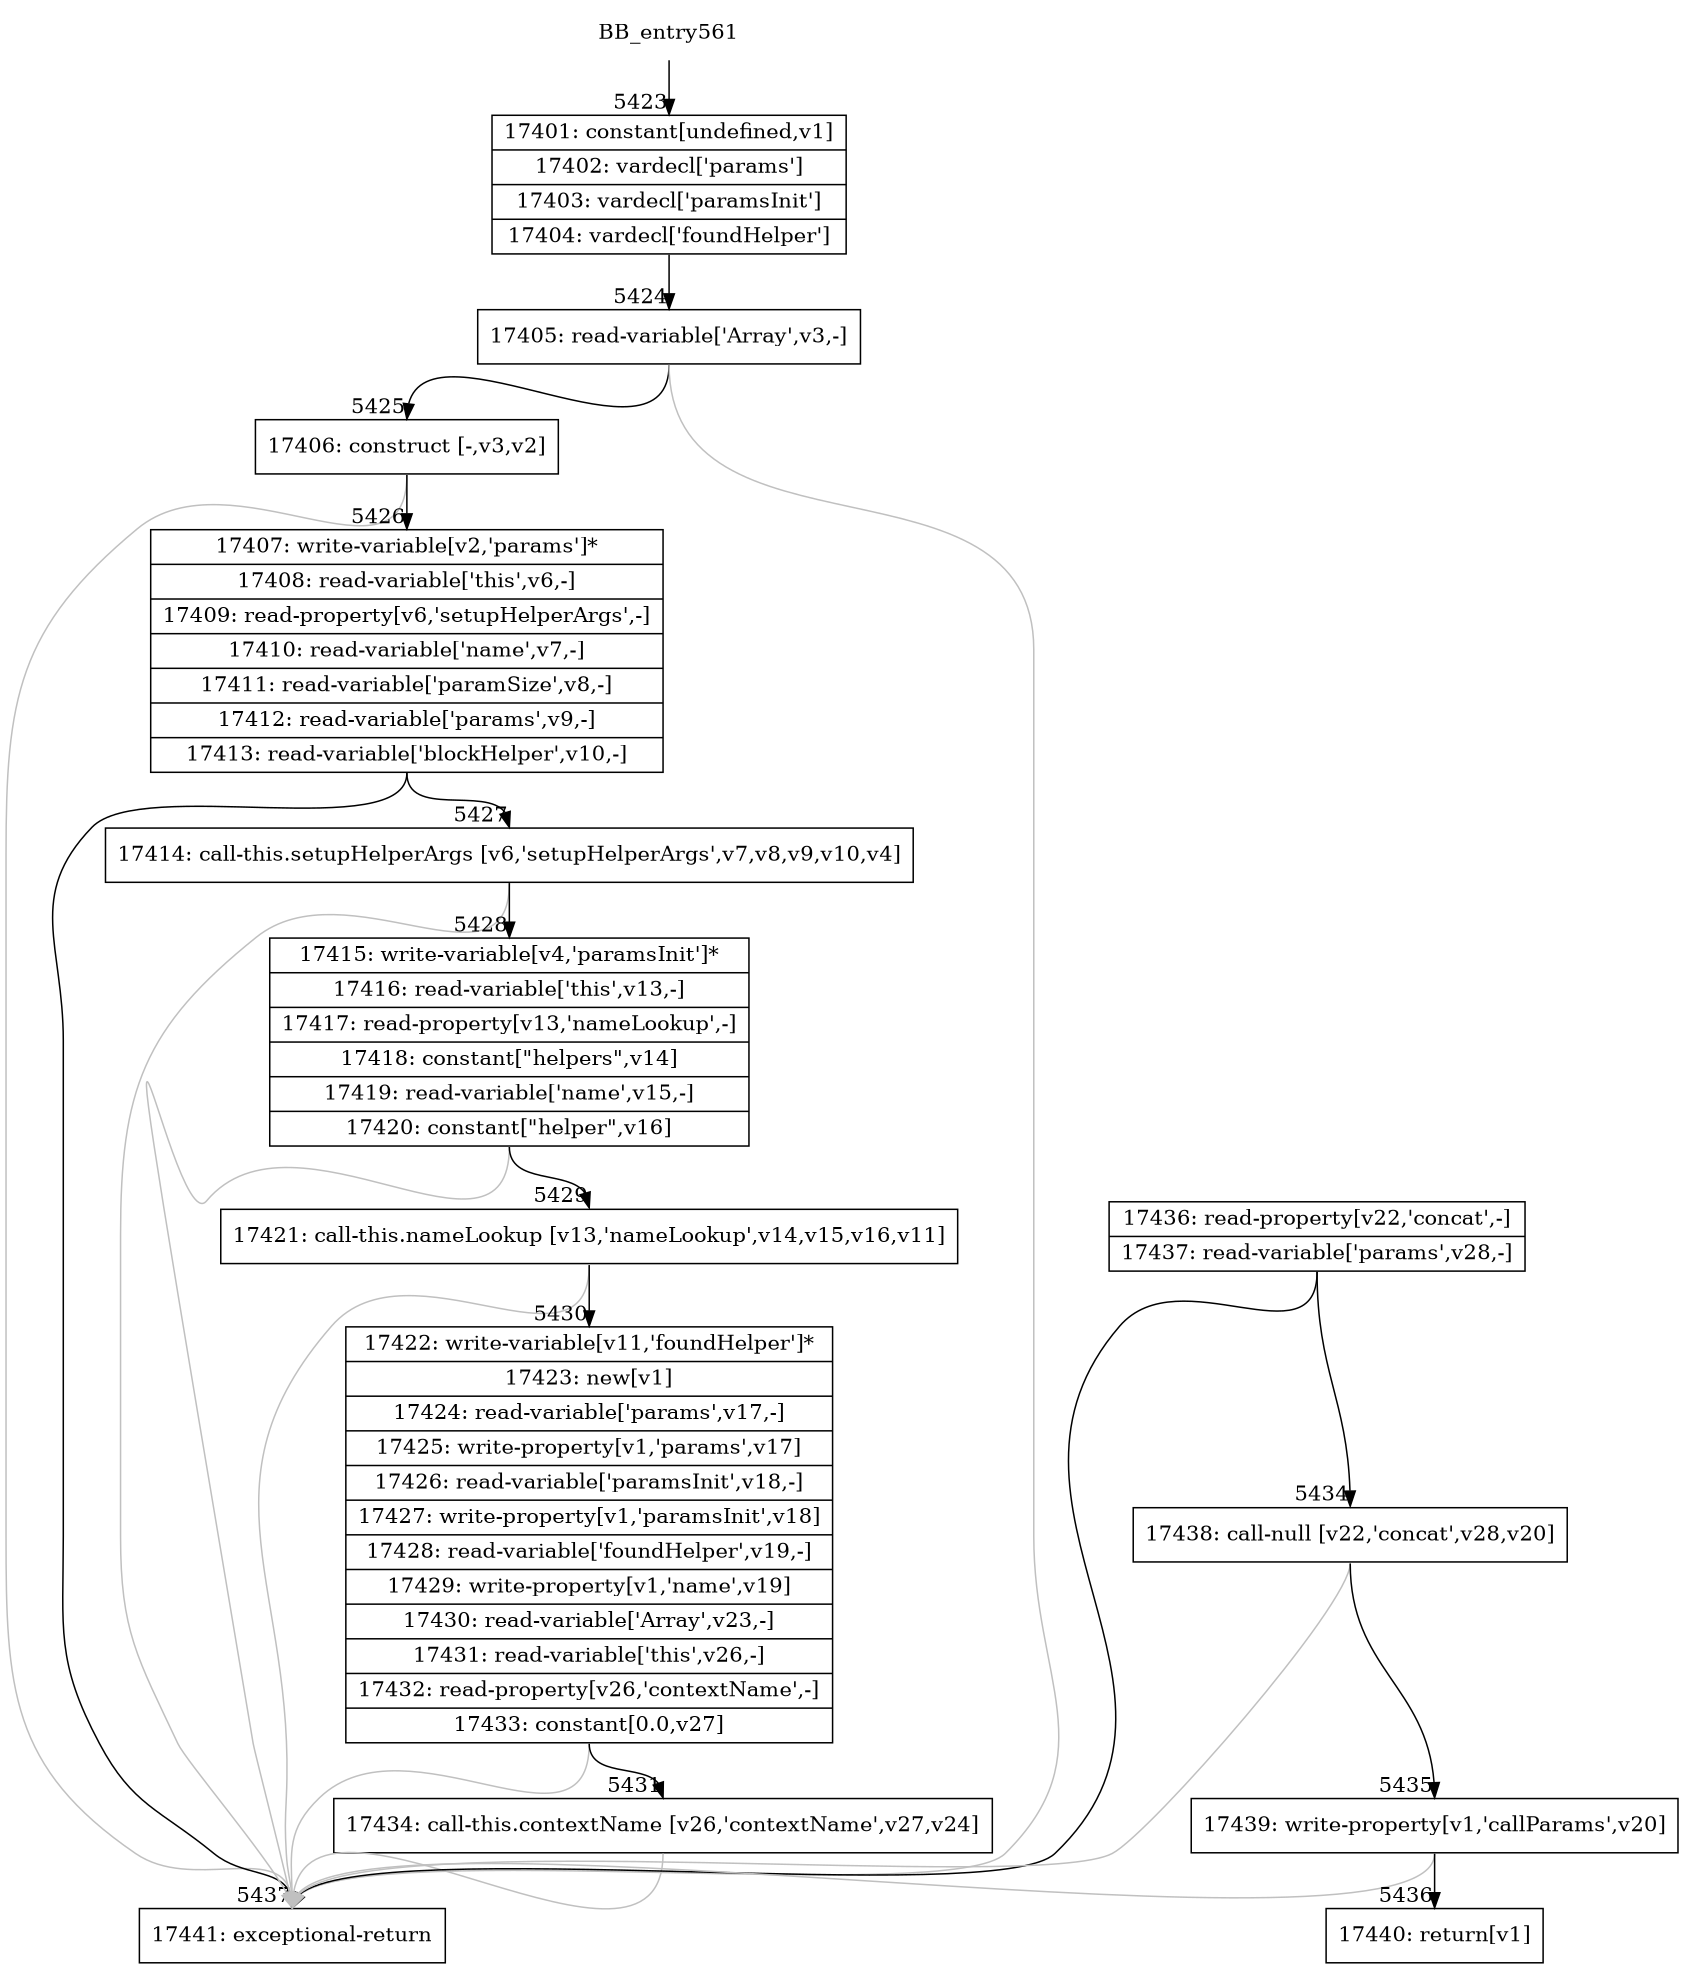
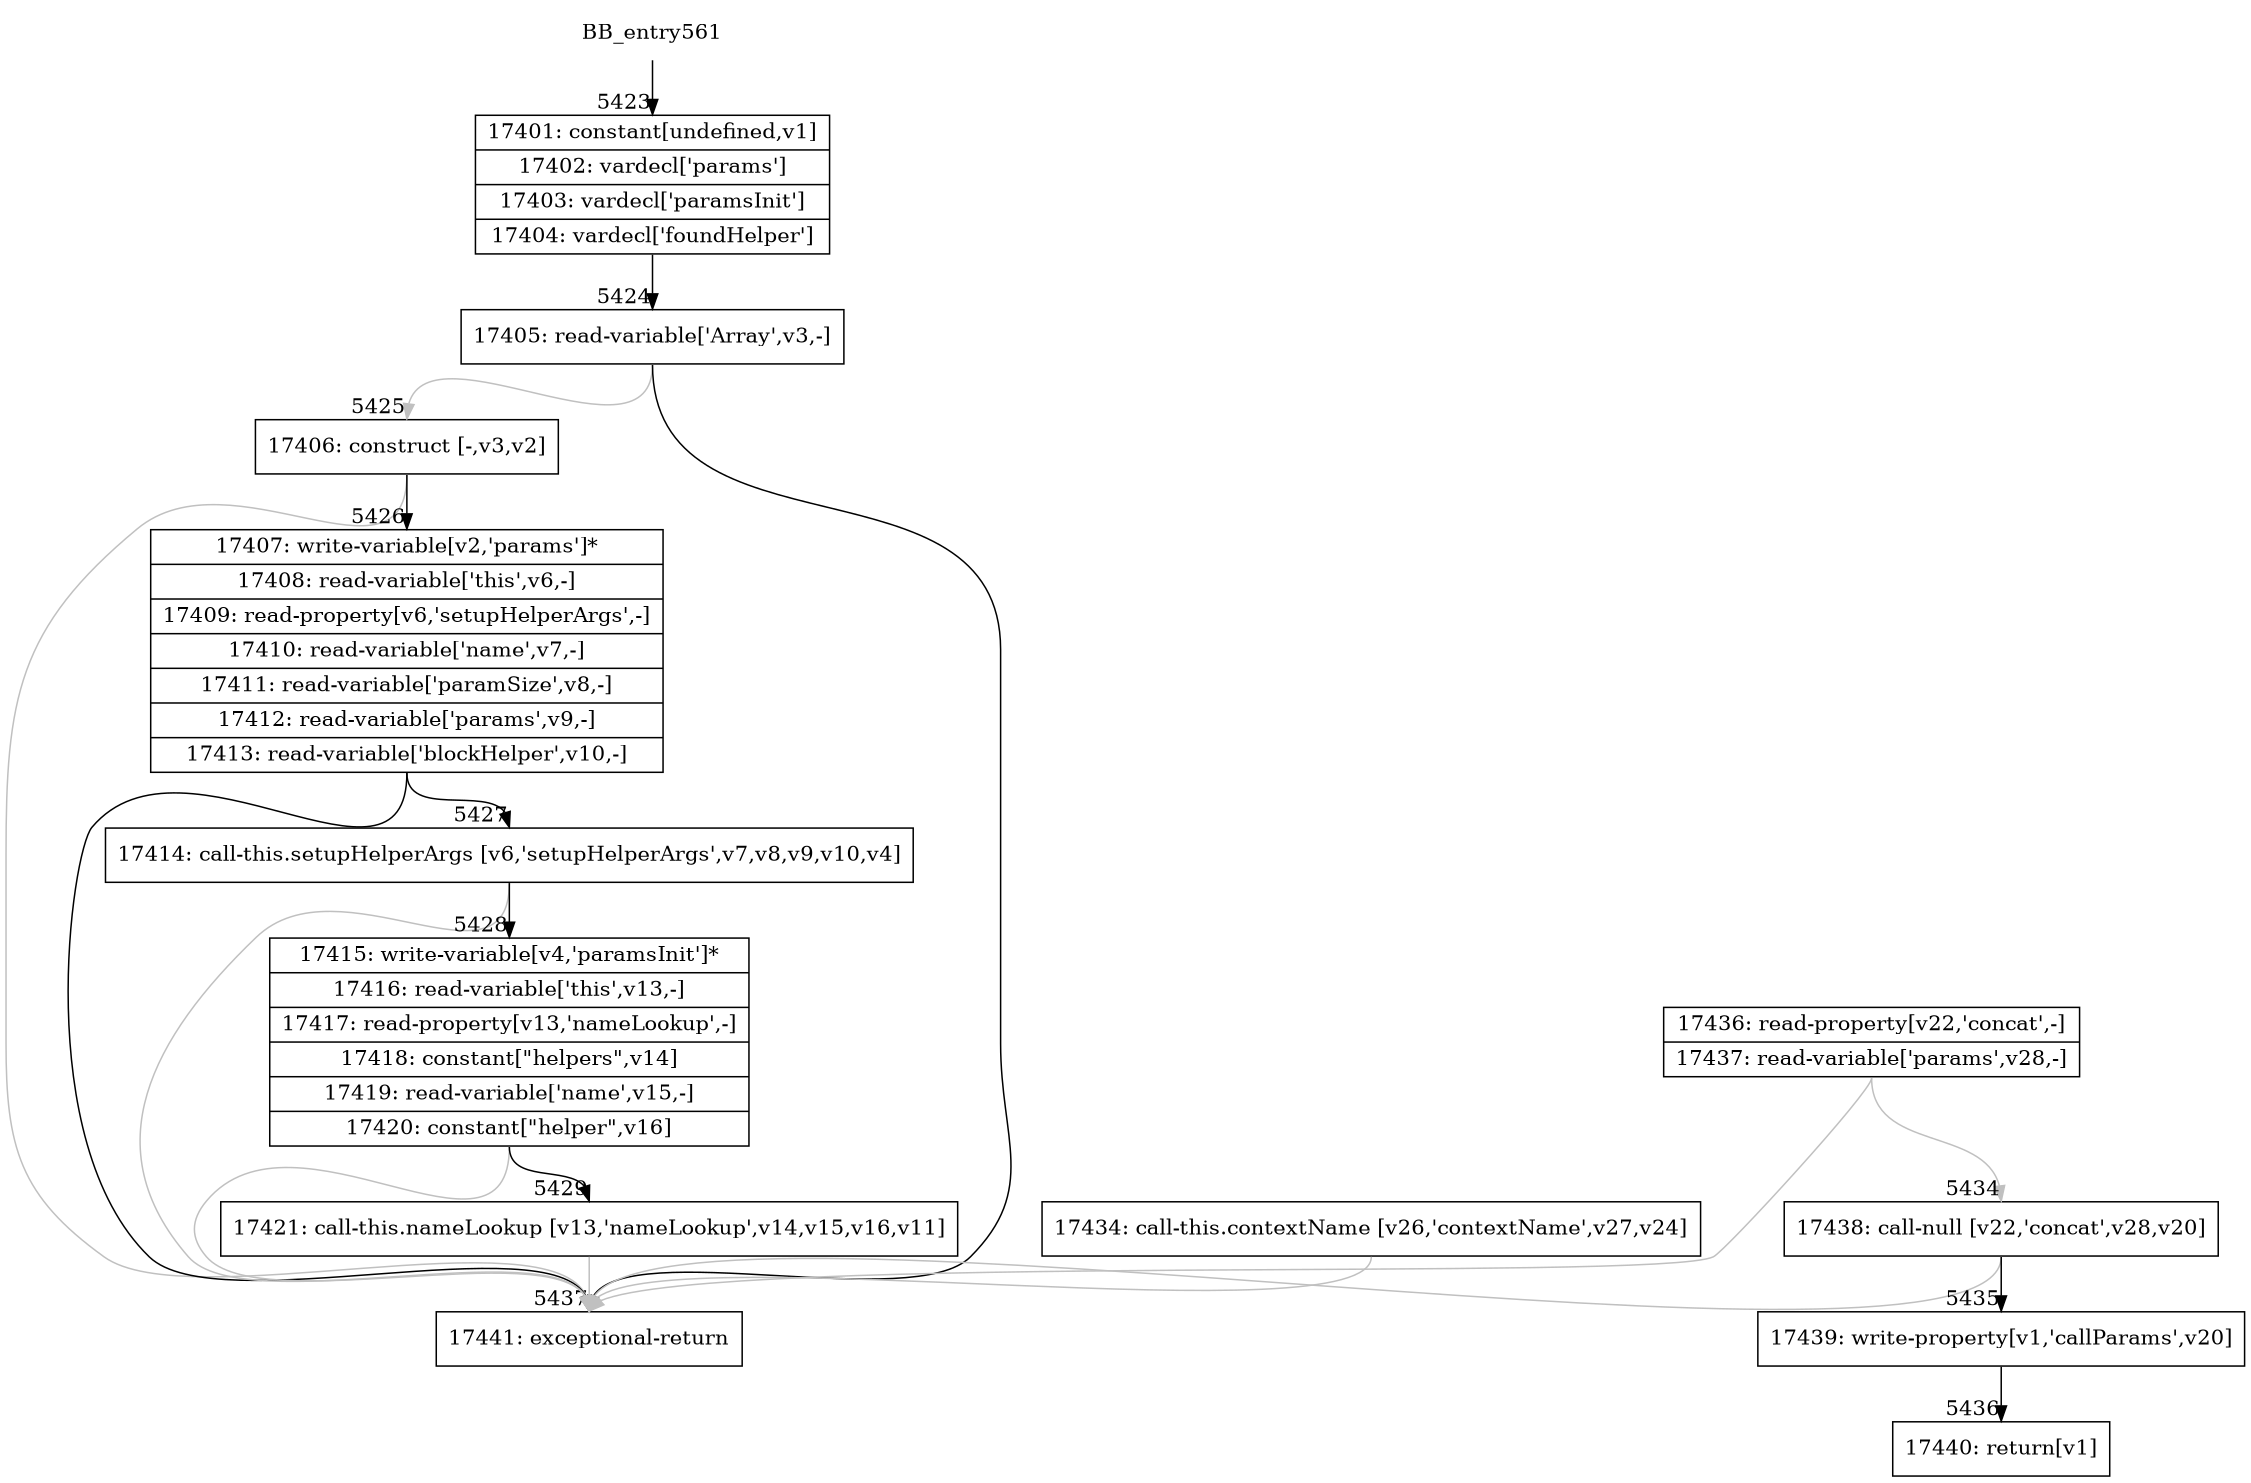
edge "17405: read-variable['Array',v3,-]" -> "17406: construct [-,v3,v2]": color black -> gray
edge "17405: read-variable['Array',v3,-]" -> "17441: exceptional-return": color gray -> black
edge "17436: read-property[v22,'concat',-]" -> "17438: call-null [v22,'concat',v28,v20]": color black -> gray
node "17422: write-variable[v11,'foundHelper']*": removed
edge "17436: read-property[v22,'concat',-]" -> "17441: exceptional-return": color black -> gray
edge "17439: write-property[v1,'callParams',v20]" -> "17441: exceptional-return": removed
